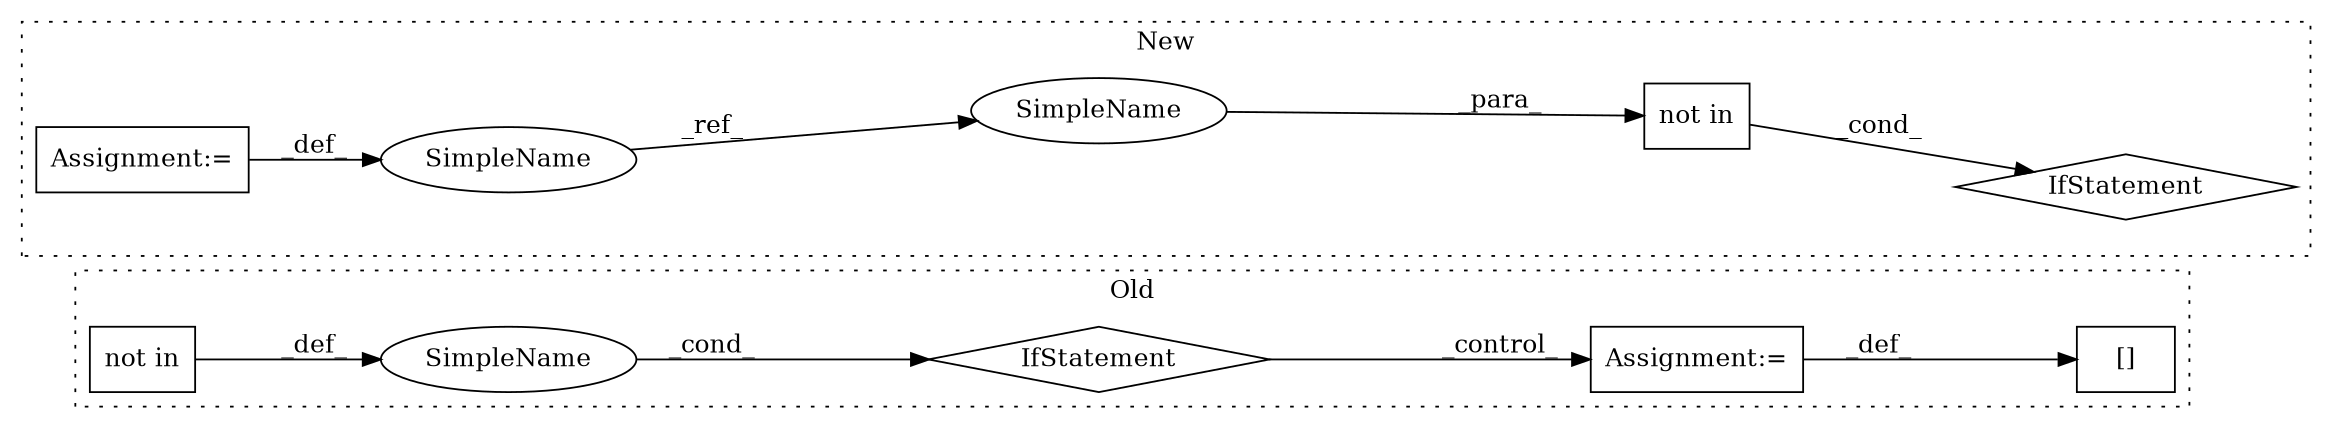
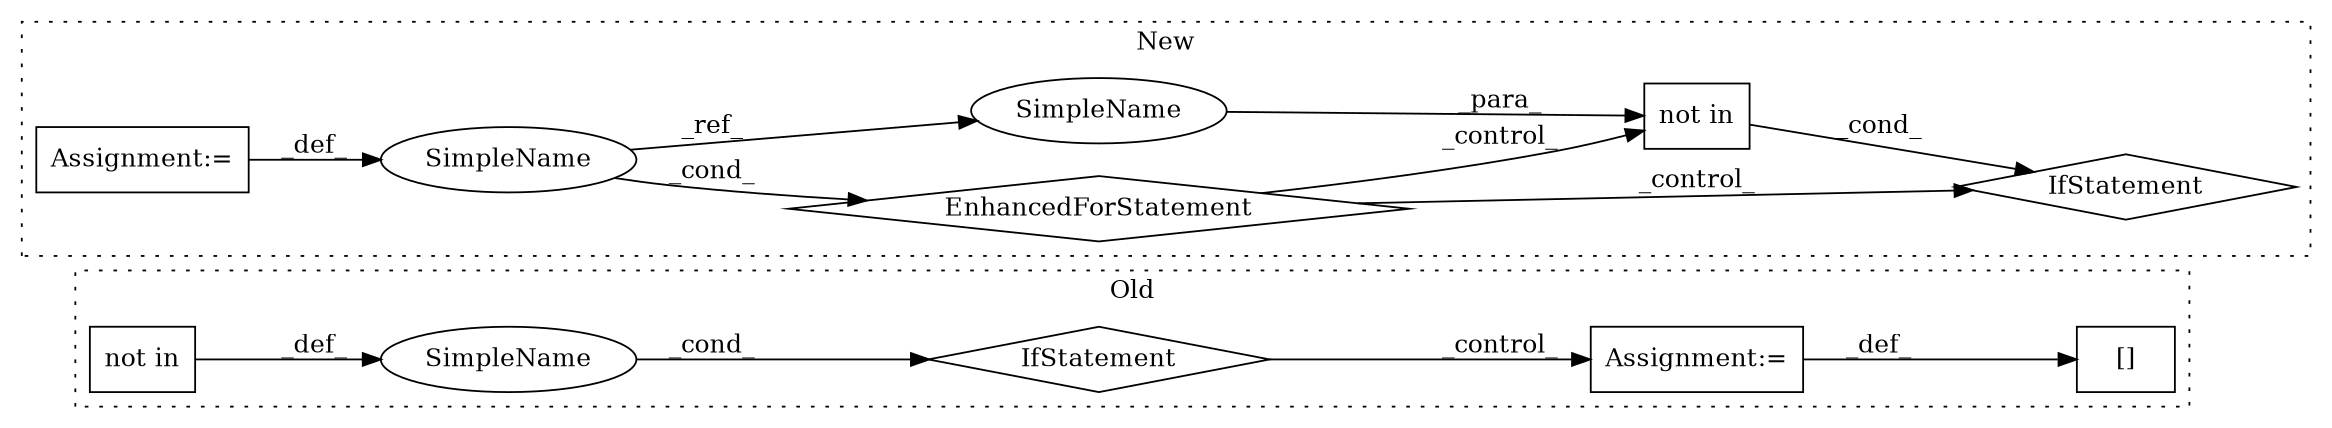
node "EnhancedForStatement": added
